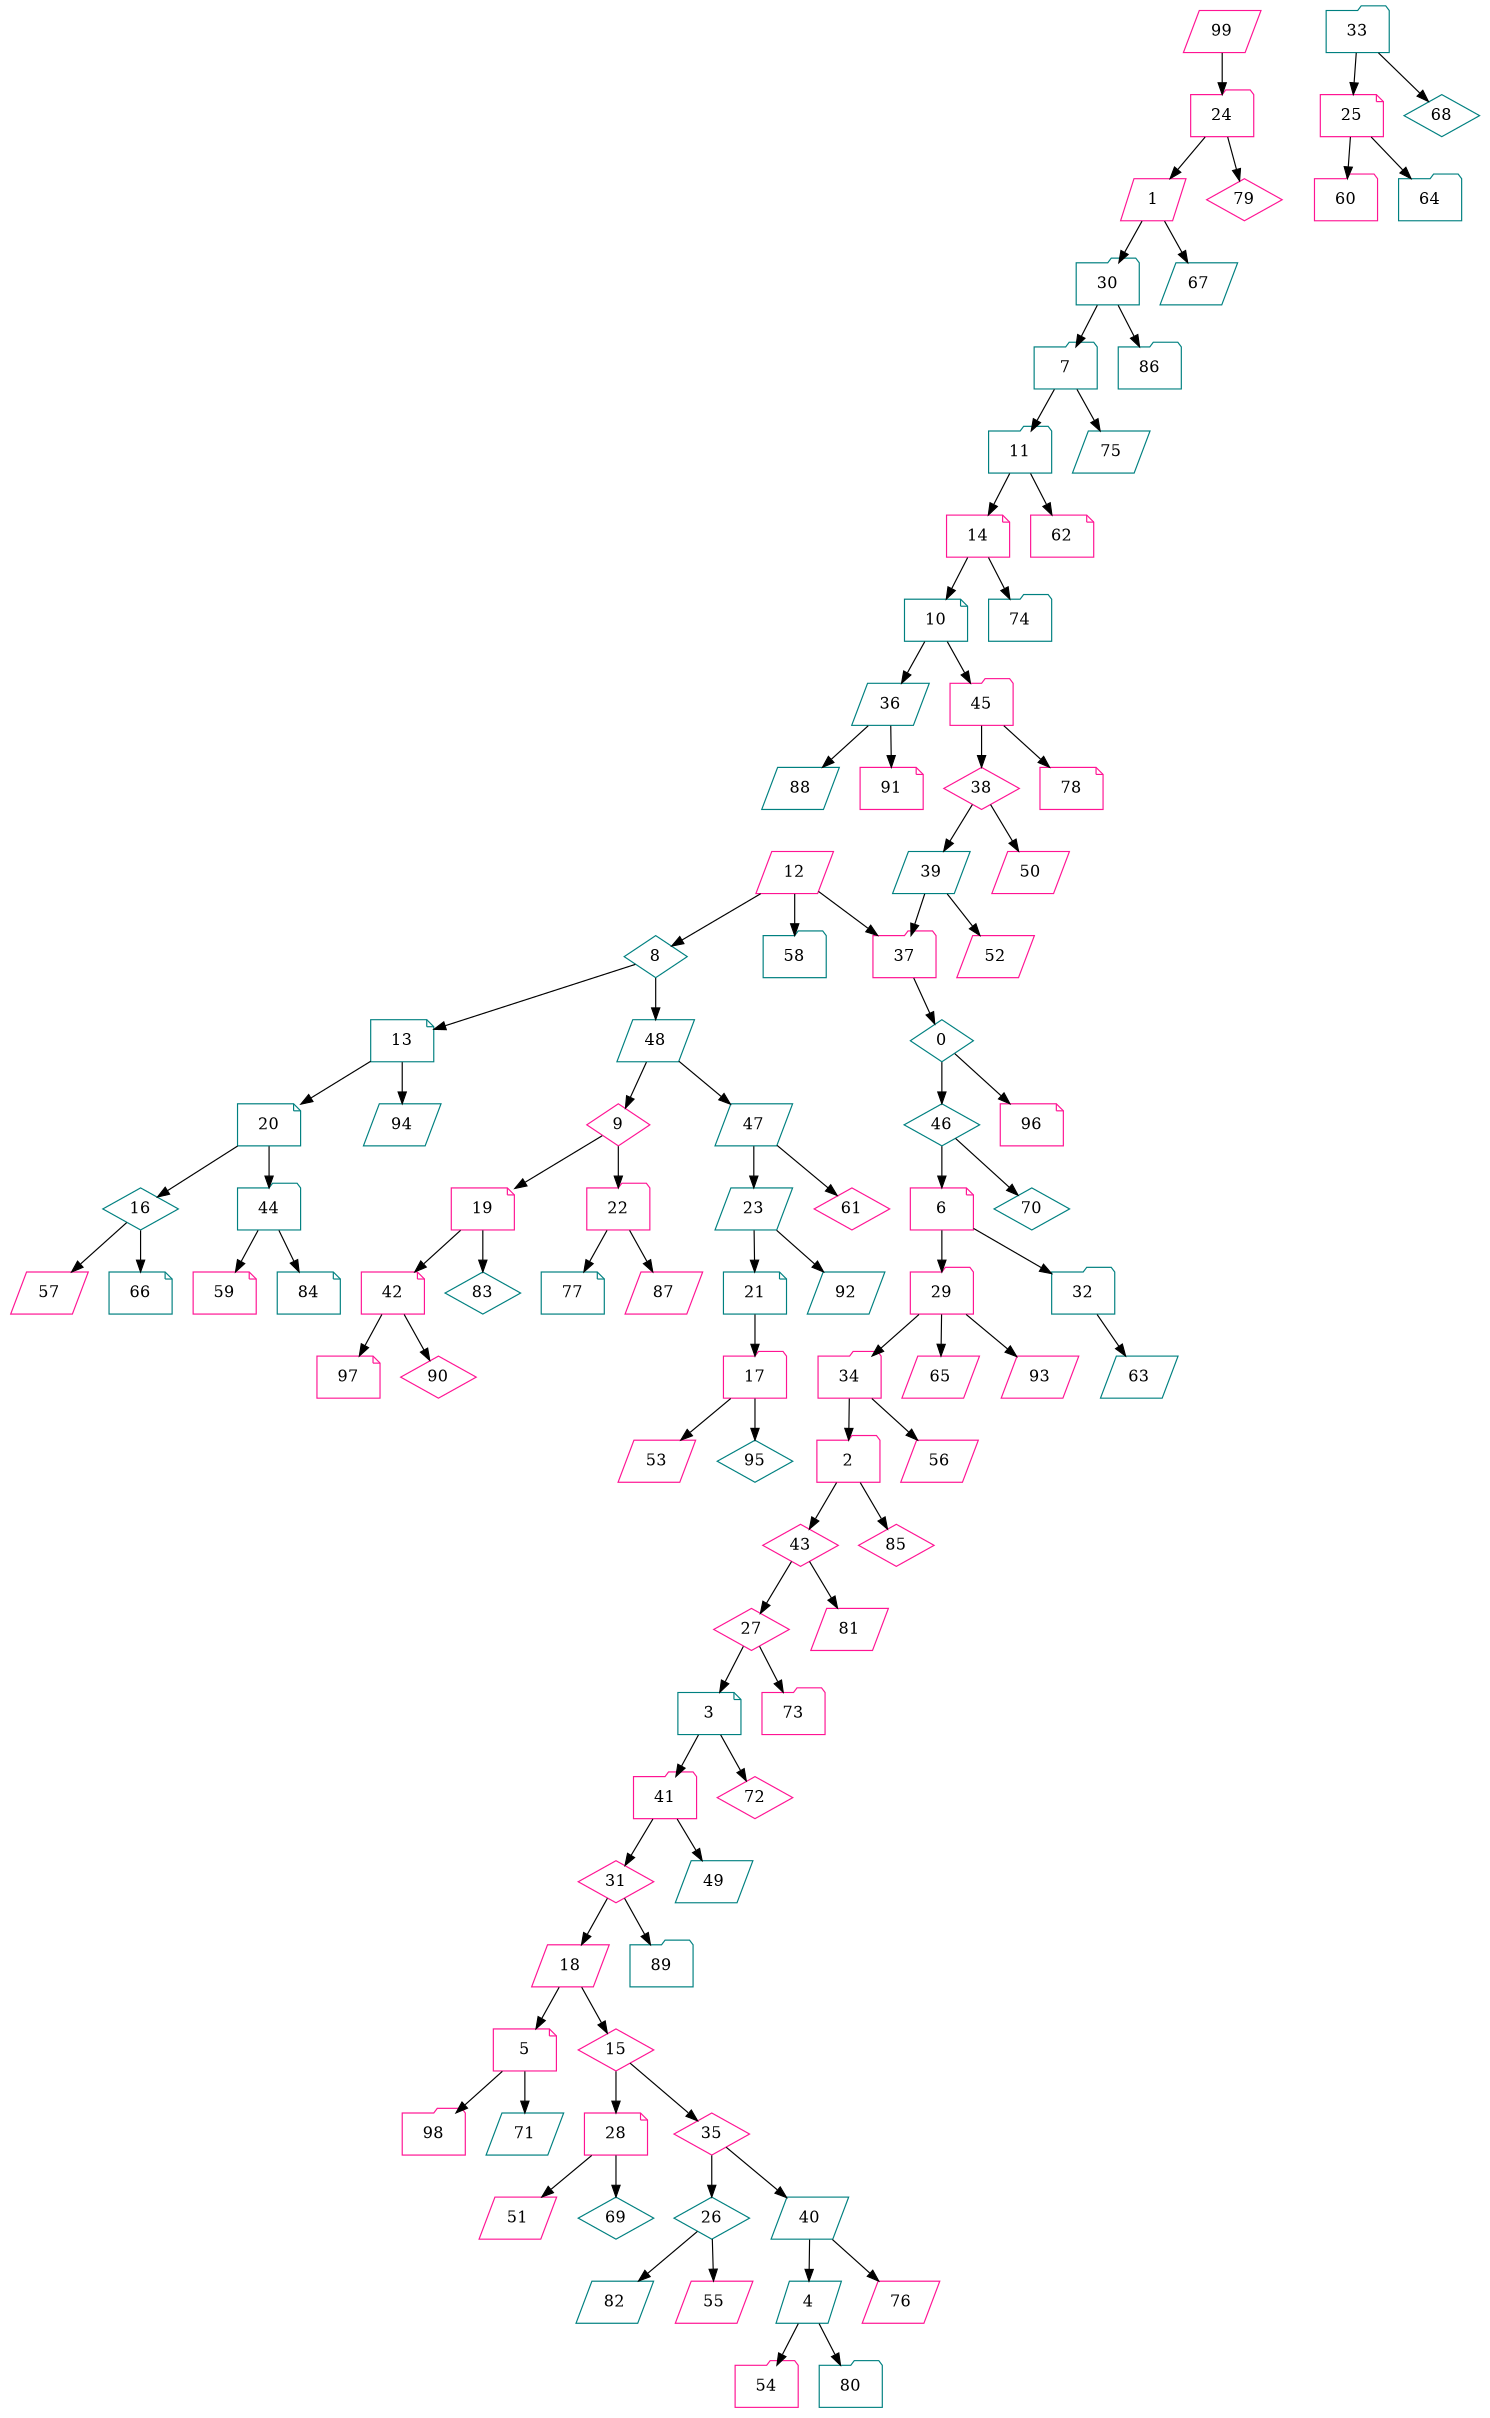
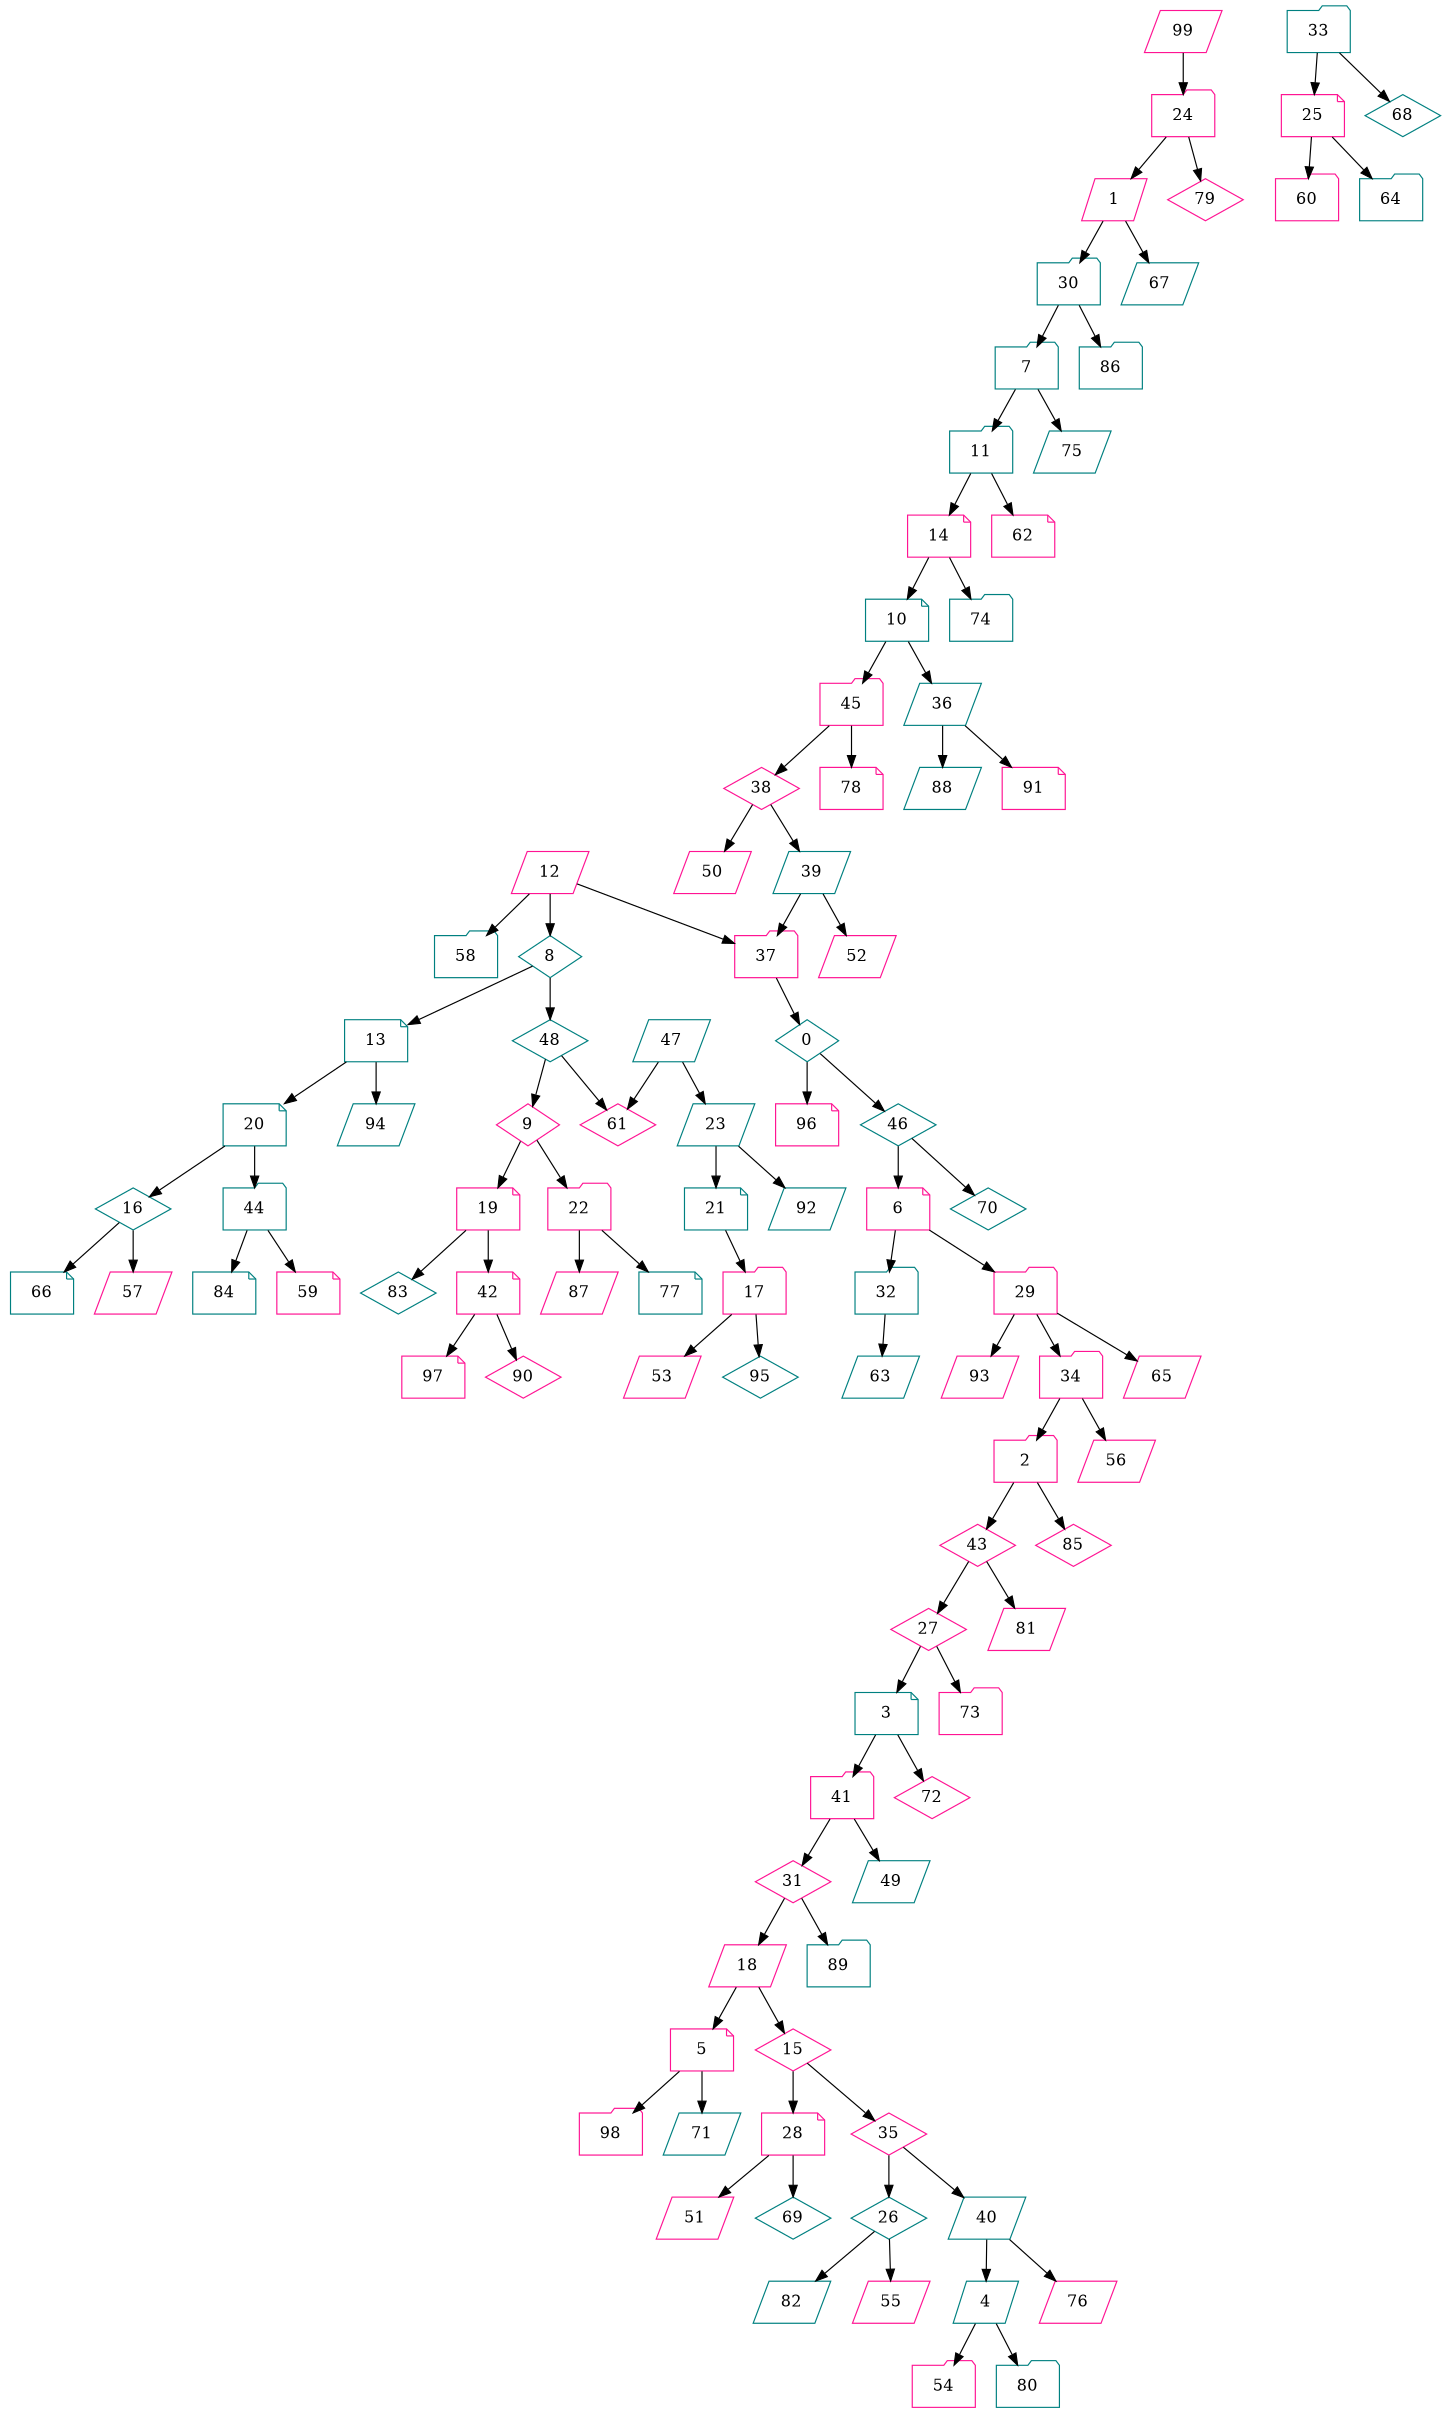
node "48": shape parallelogram -> diamond
edge "48" -> "47": now "48" -> "61"
